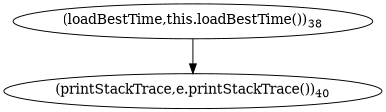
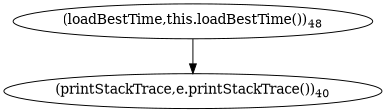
node "(loadBestTime,this.loadBestTime())": text "38" -> "48"
